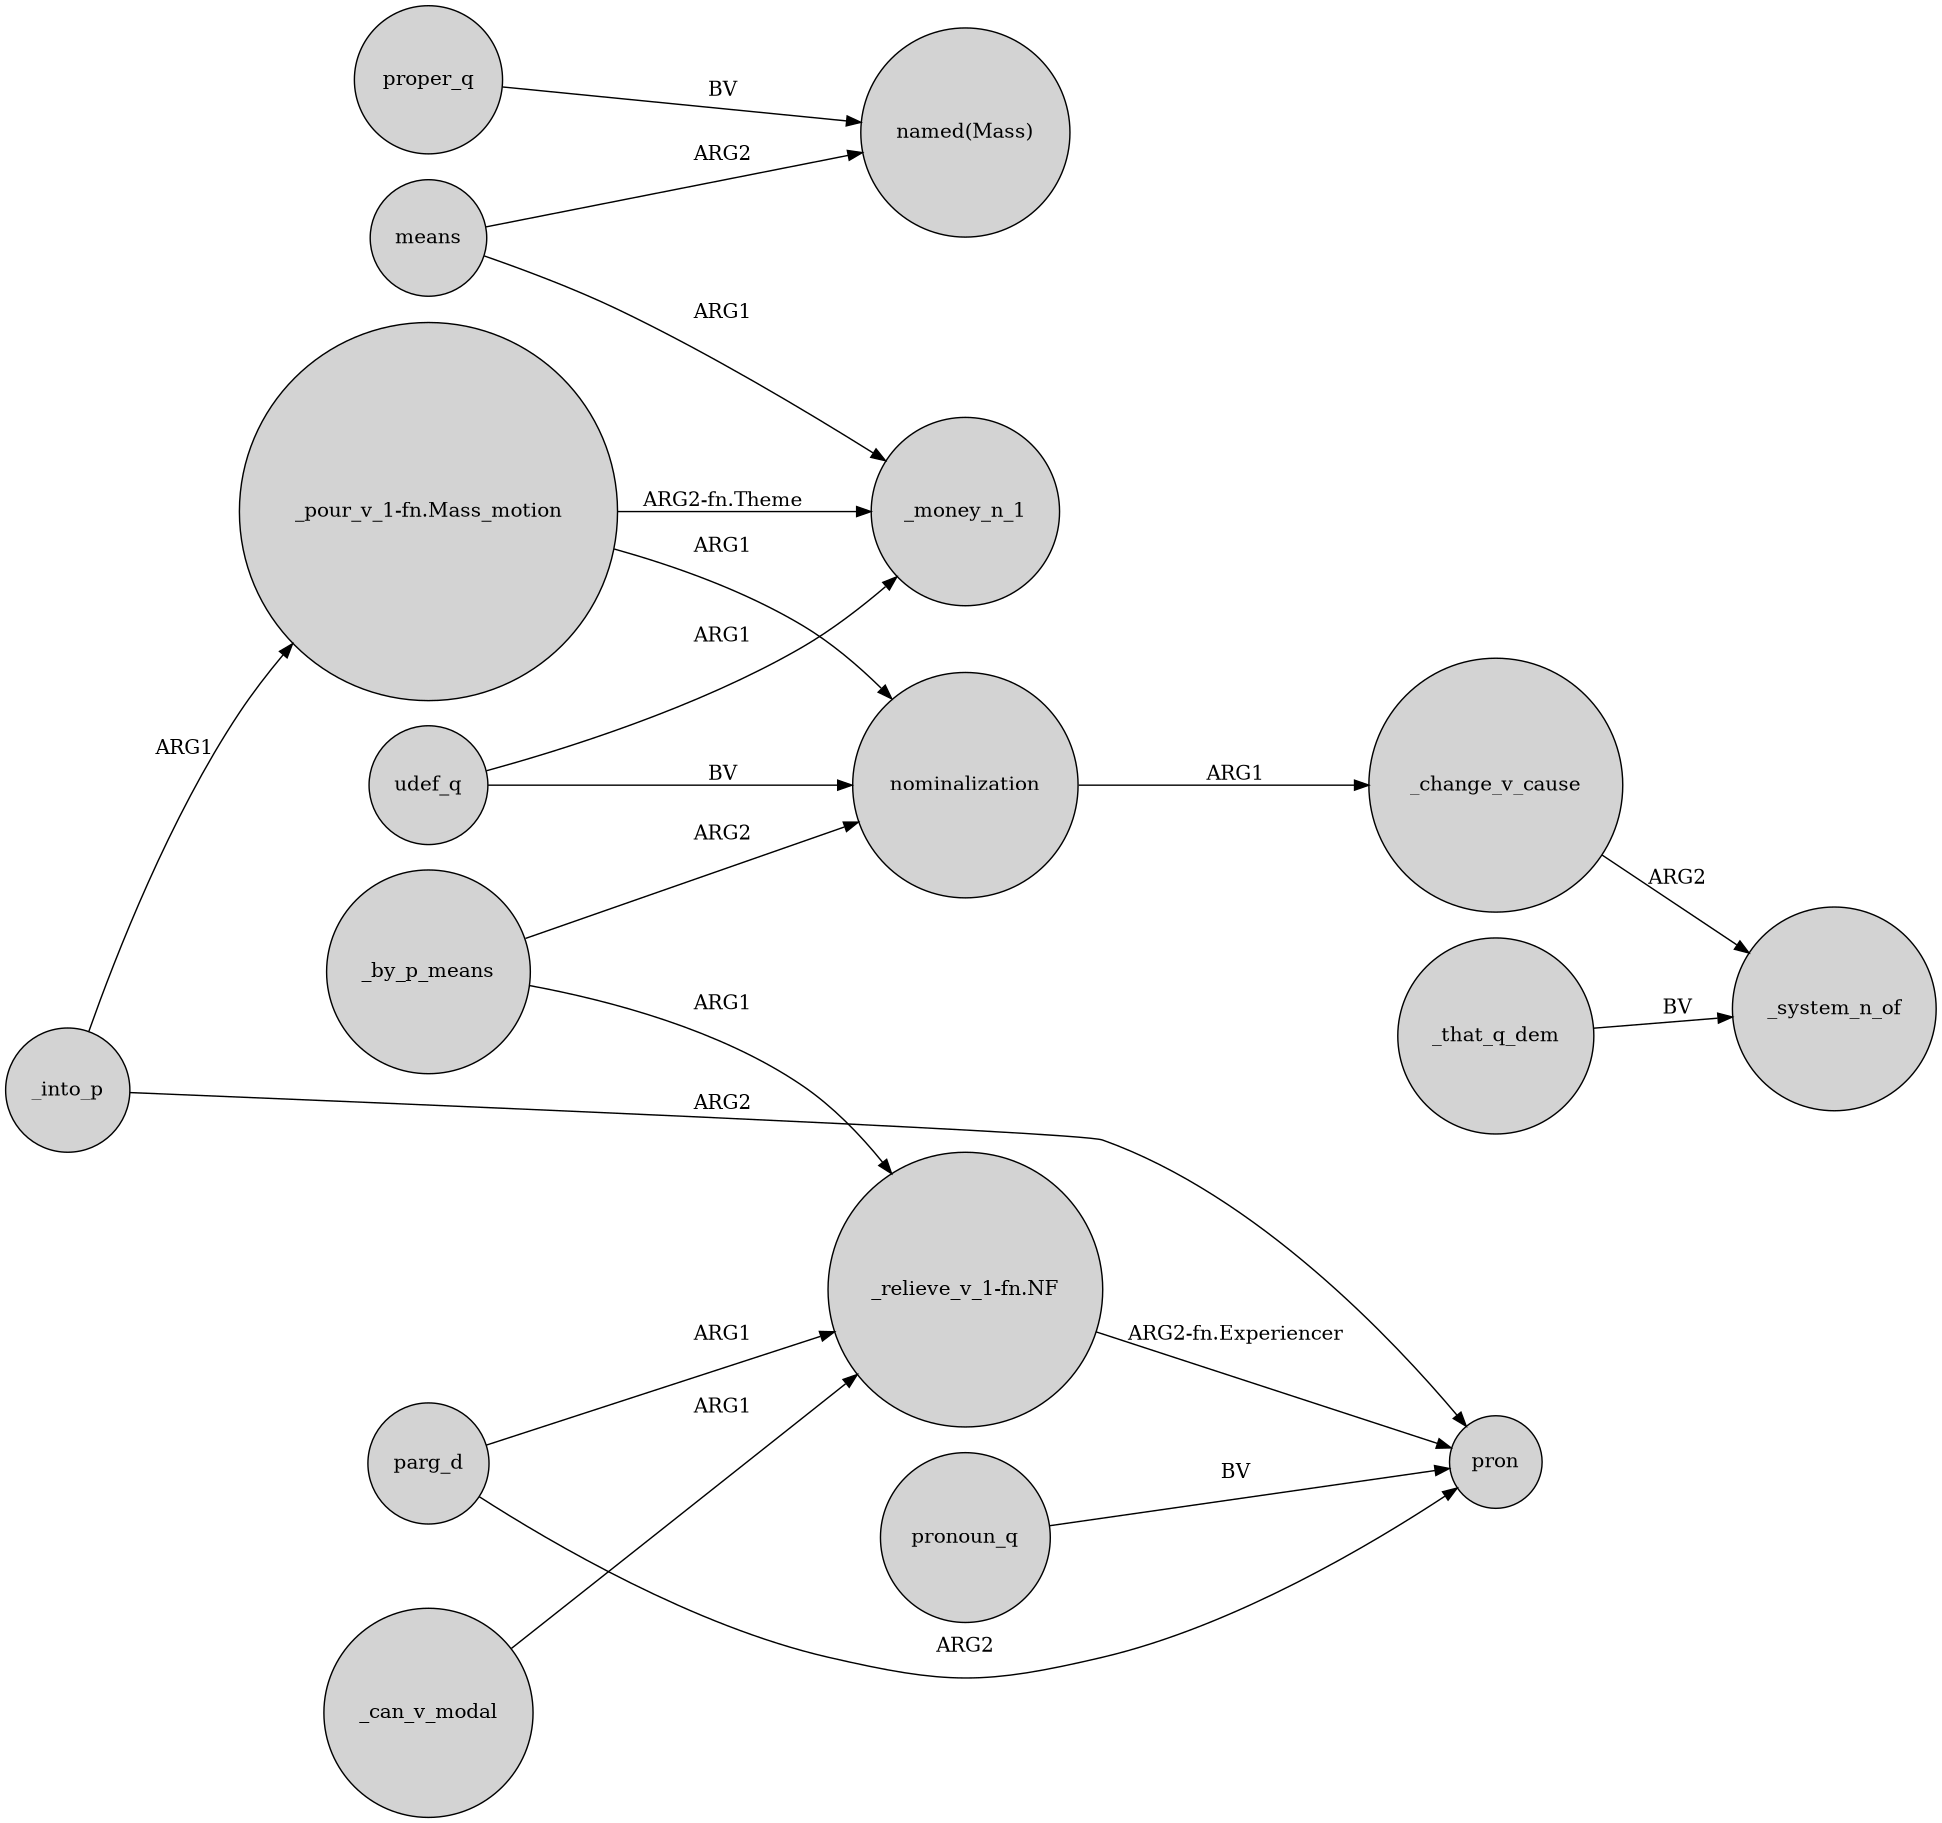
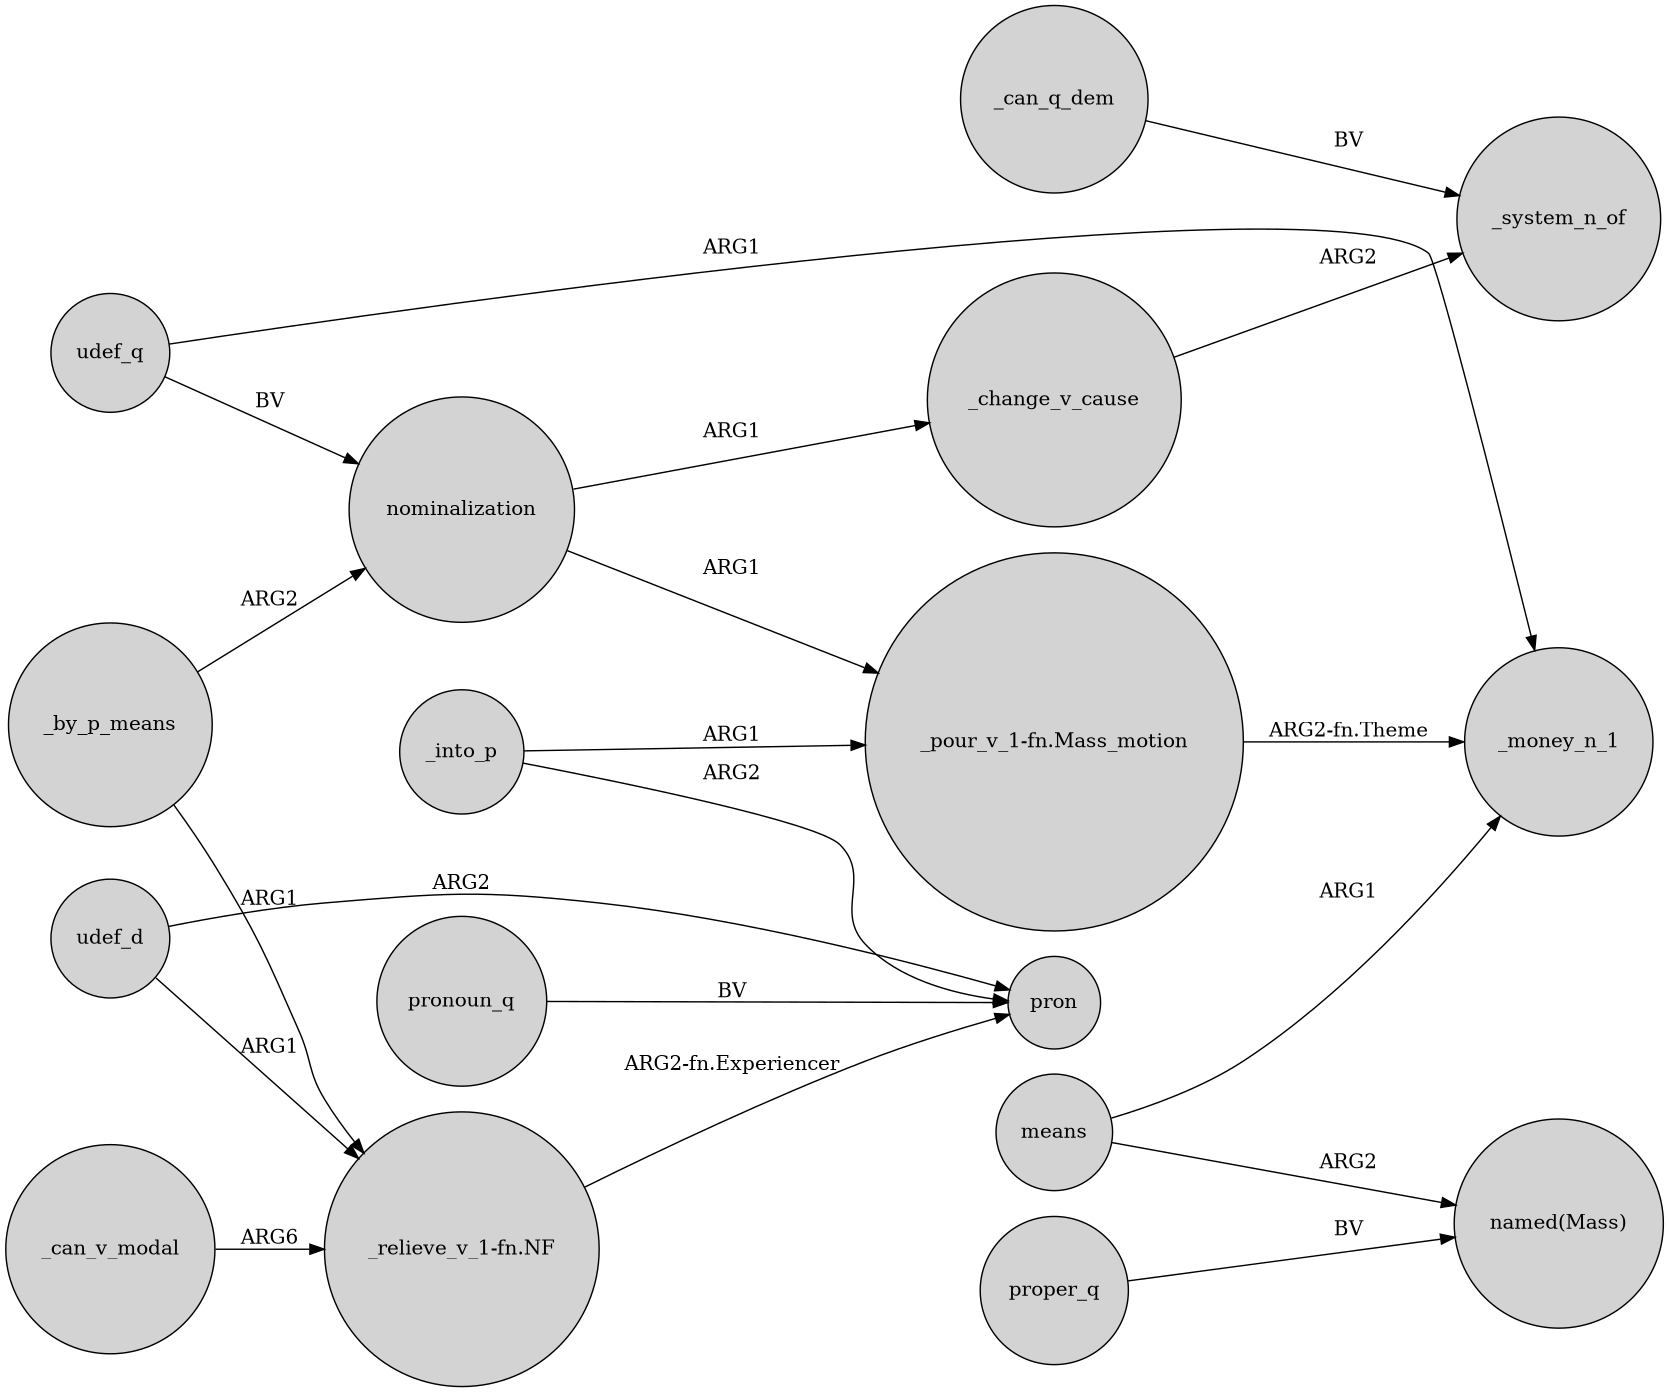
edge "_pour_v_1-fn.Mass_motion" -> "nominalization": reversed
node "_that_q_dem": label "_that_q_dem" -> "_can_q_dem"
edge "_can_v_modal" -> "_relieve_v_1-fn.NF": label "ARG1" -> "ARG6"
node "parg_d": label "parg_d" -> "udef_d"
